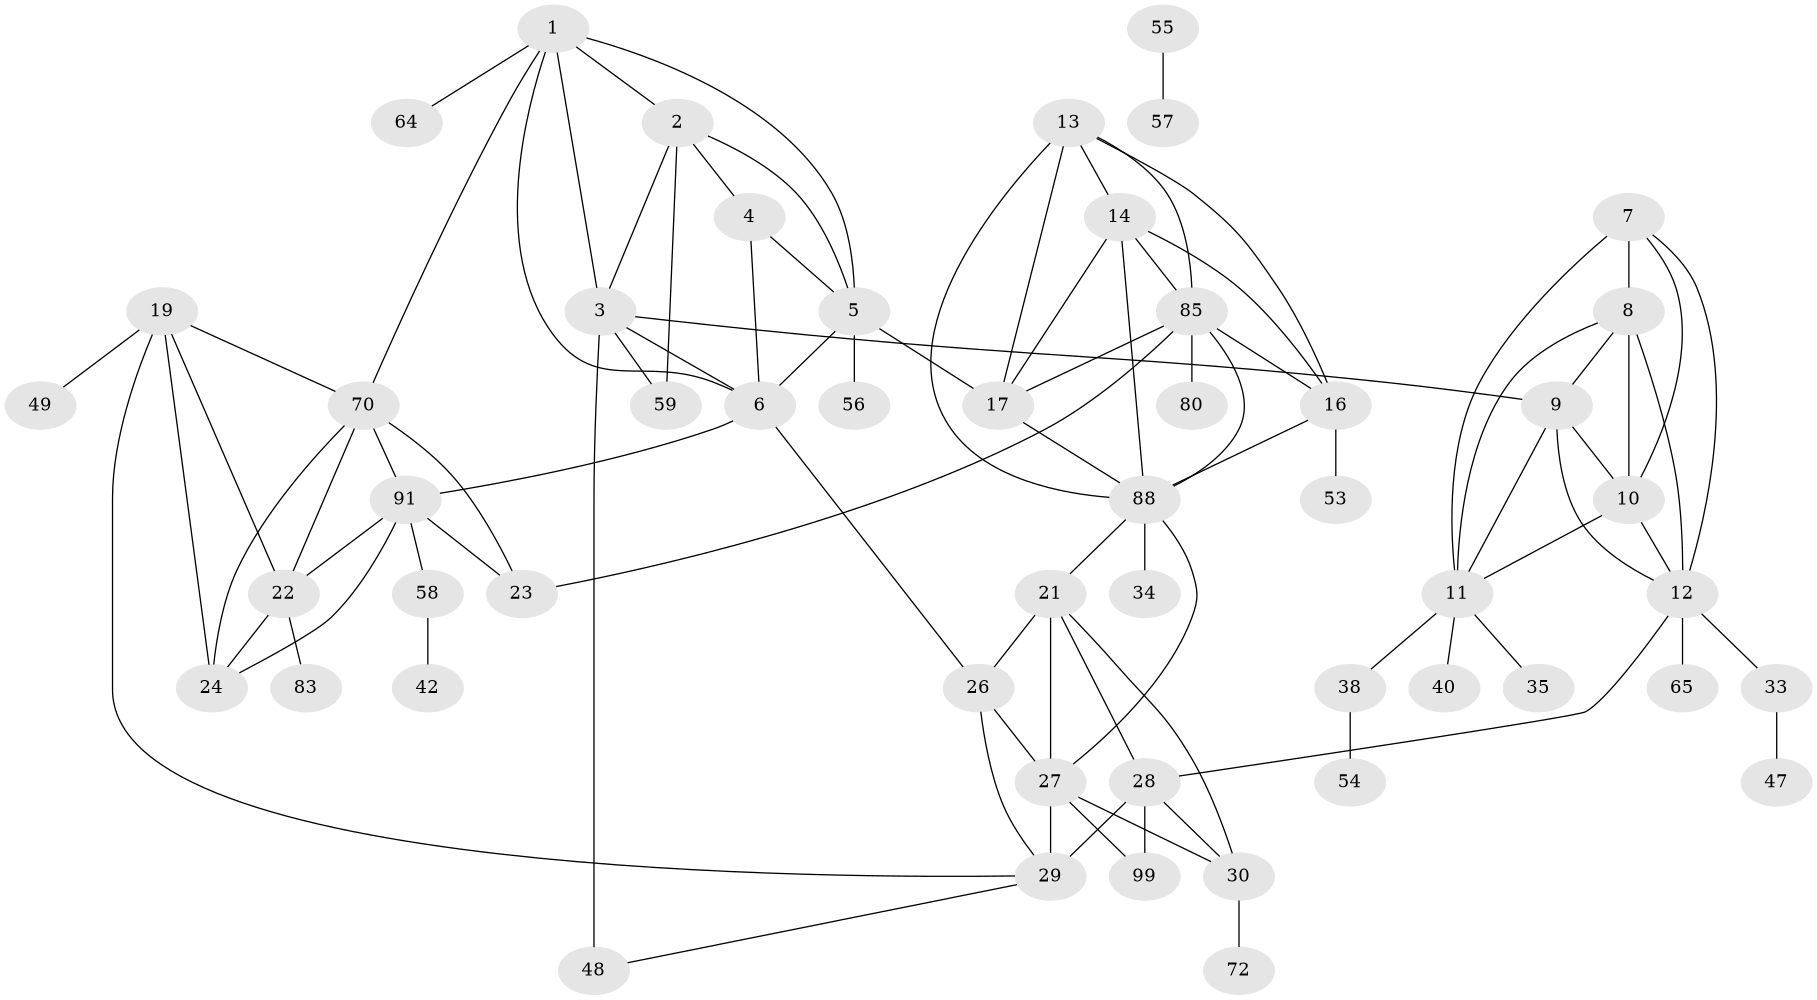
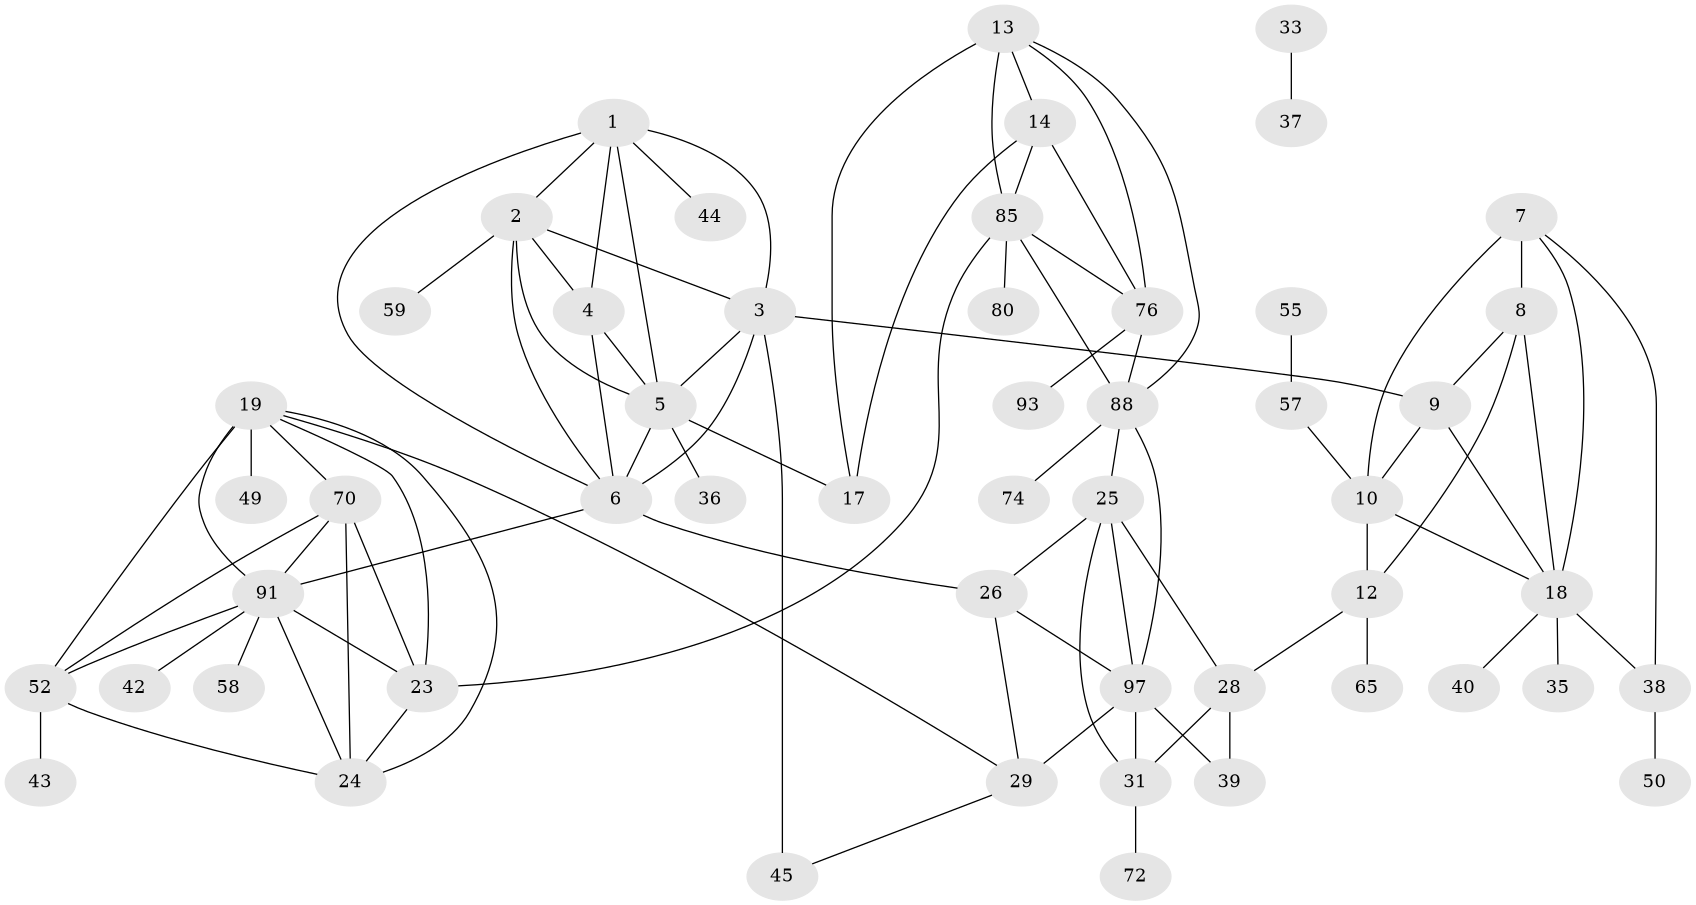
node "64": label "64" -> "44"
edge "1" -- "70": now "1" -- "4"
edge "3" -- "59": now "3" -- "5"
edge "85" -- "17": removed
edge "2" -- "6": added
edge "14" -- "88": removed
edge "7" -- "12": now "7" -- "38"
node "56": label "56" -> "36"
node "16": label "16" -> "76"
edge "8" -- "10": now "57" -- "10"
edge "17" -- "88": removed
node "53": label "53" -> "93"
edge "19" -- "91": added
edge "19" -- "23": added
edge "9" -- "12": removed
node "22": label "22" -> "52"
node "21": label "21" -> "25"
node "34": label "34" -> "74"
node "11": label "11" -> "18"
edge "58" -- "42": now "91" -- "42"
edge "12" -- "33": removed
node "83": label "83" -> "43"
edge "23" -- "24": added
node "27": label "27" -> "97"
node "54": label "54" -> "50"
node "47": label "47" -> "37"
edge "28" -- "29": removed
node "99": label "99" -> "39"
node "30": label "30" -> "31"
node "48": label "48" -> "45"
